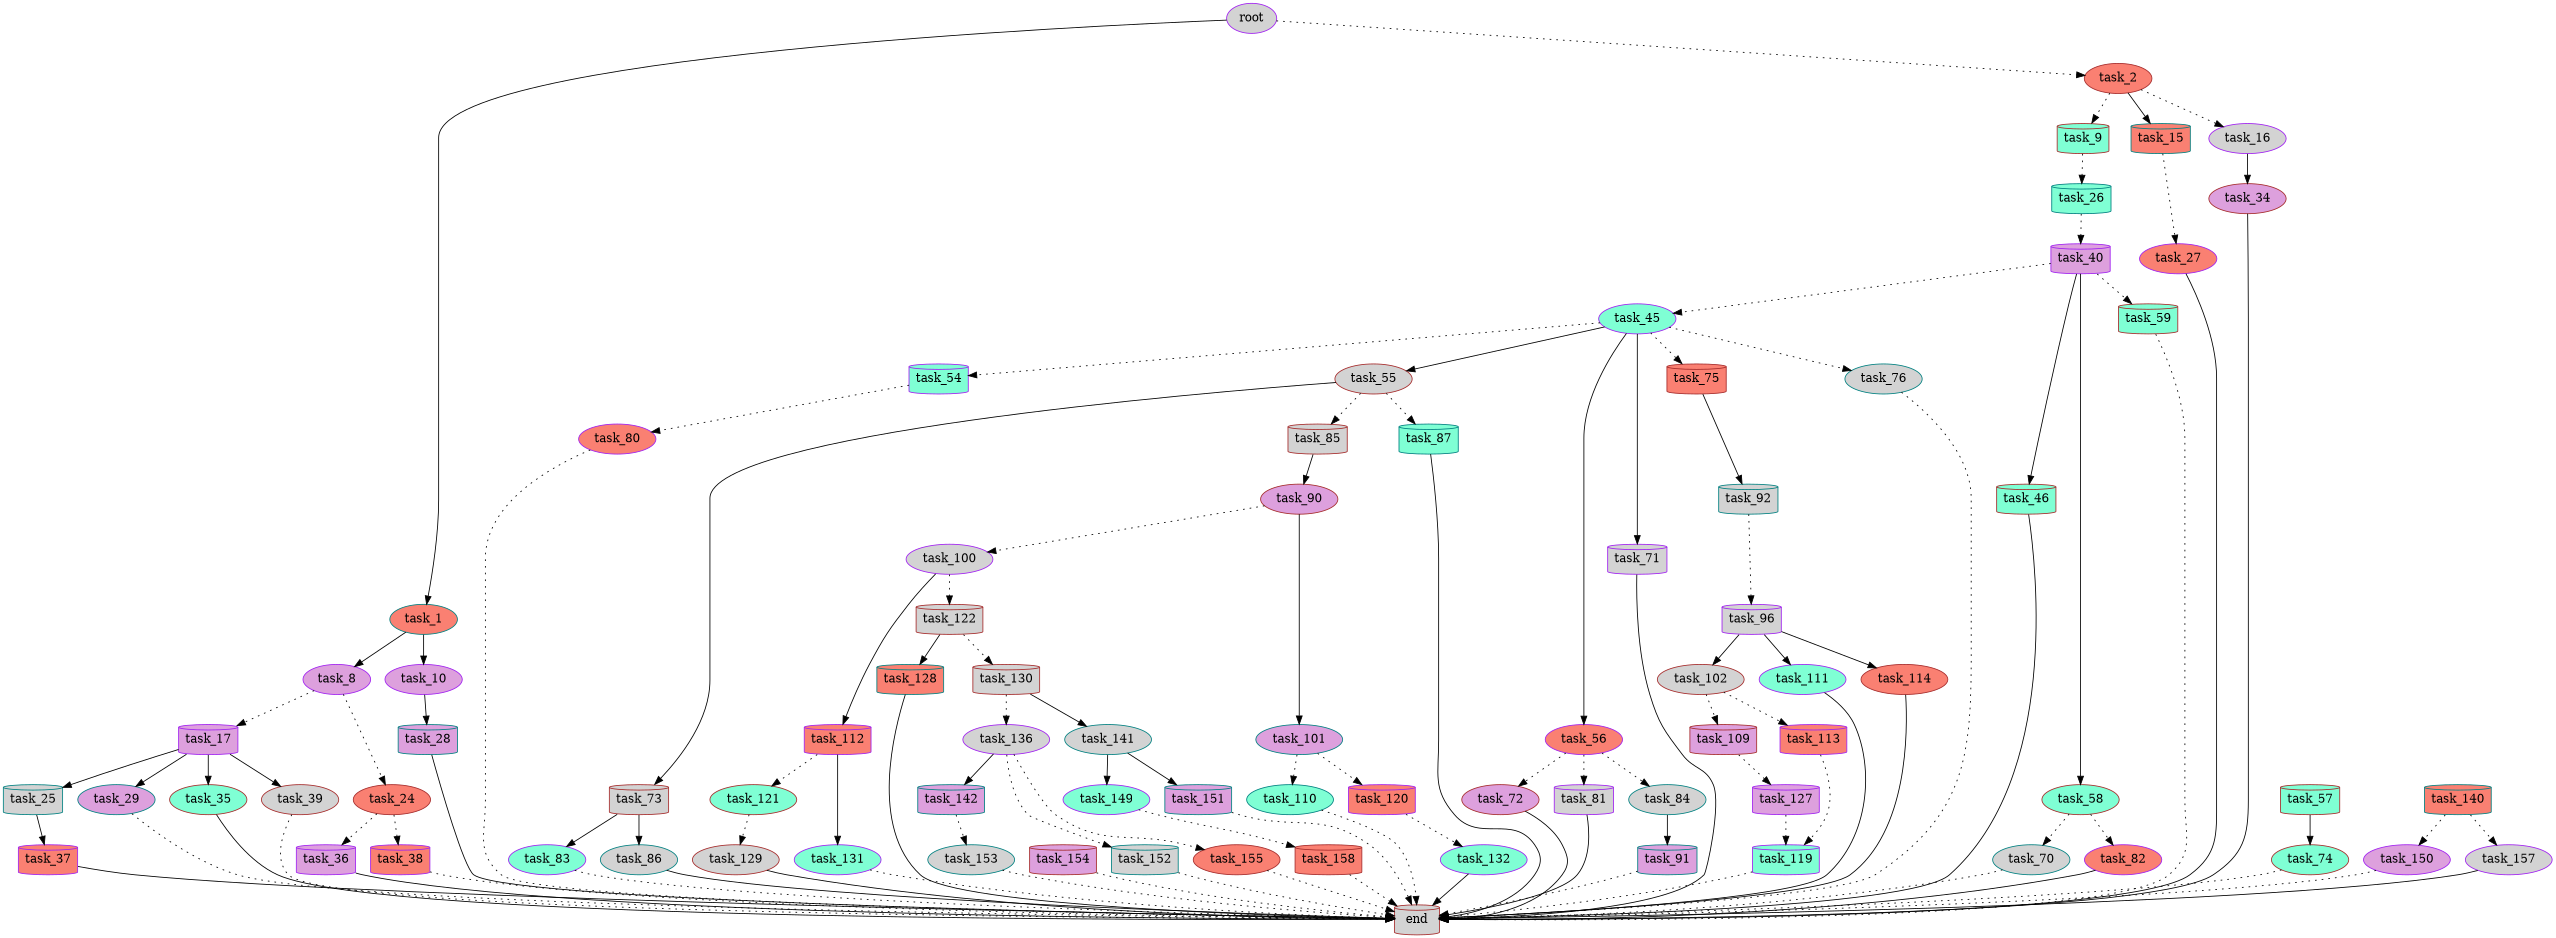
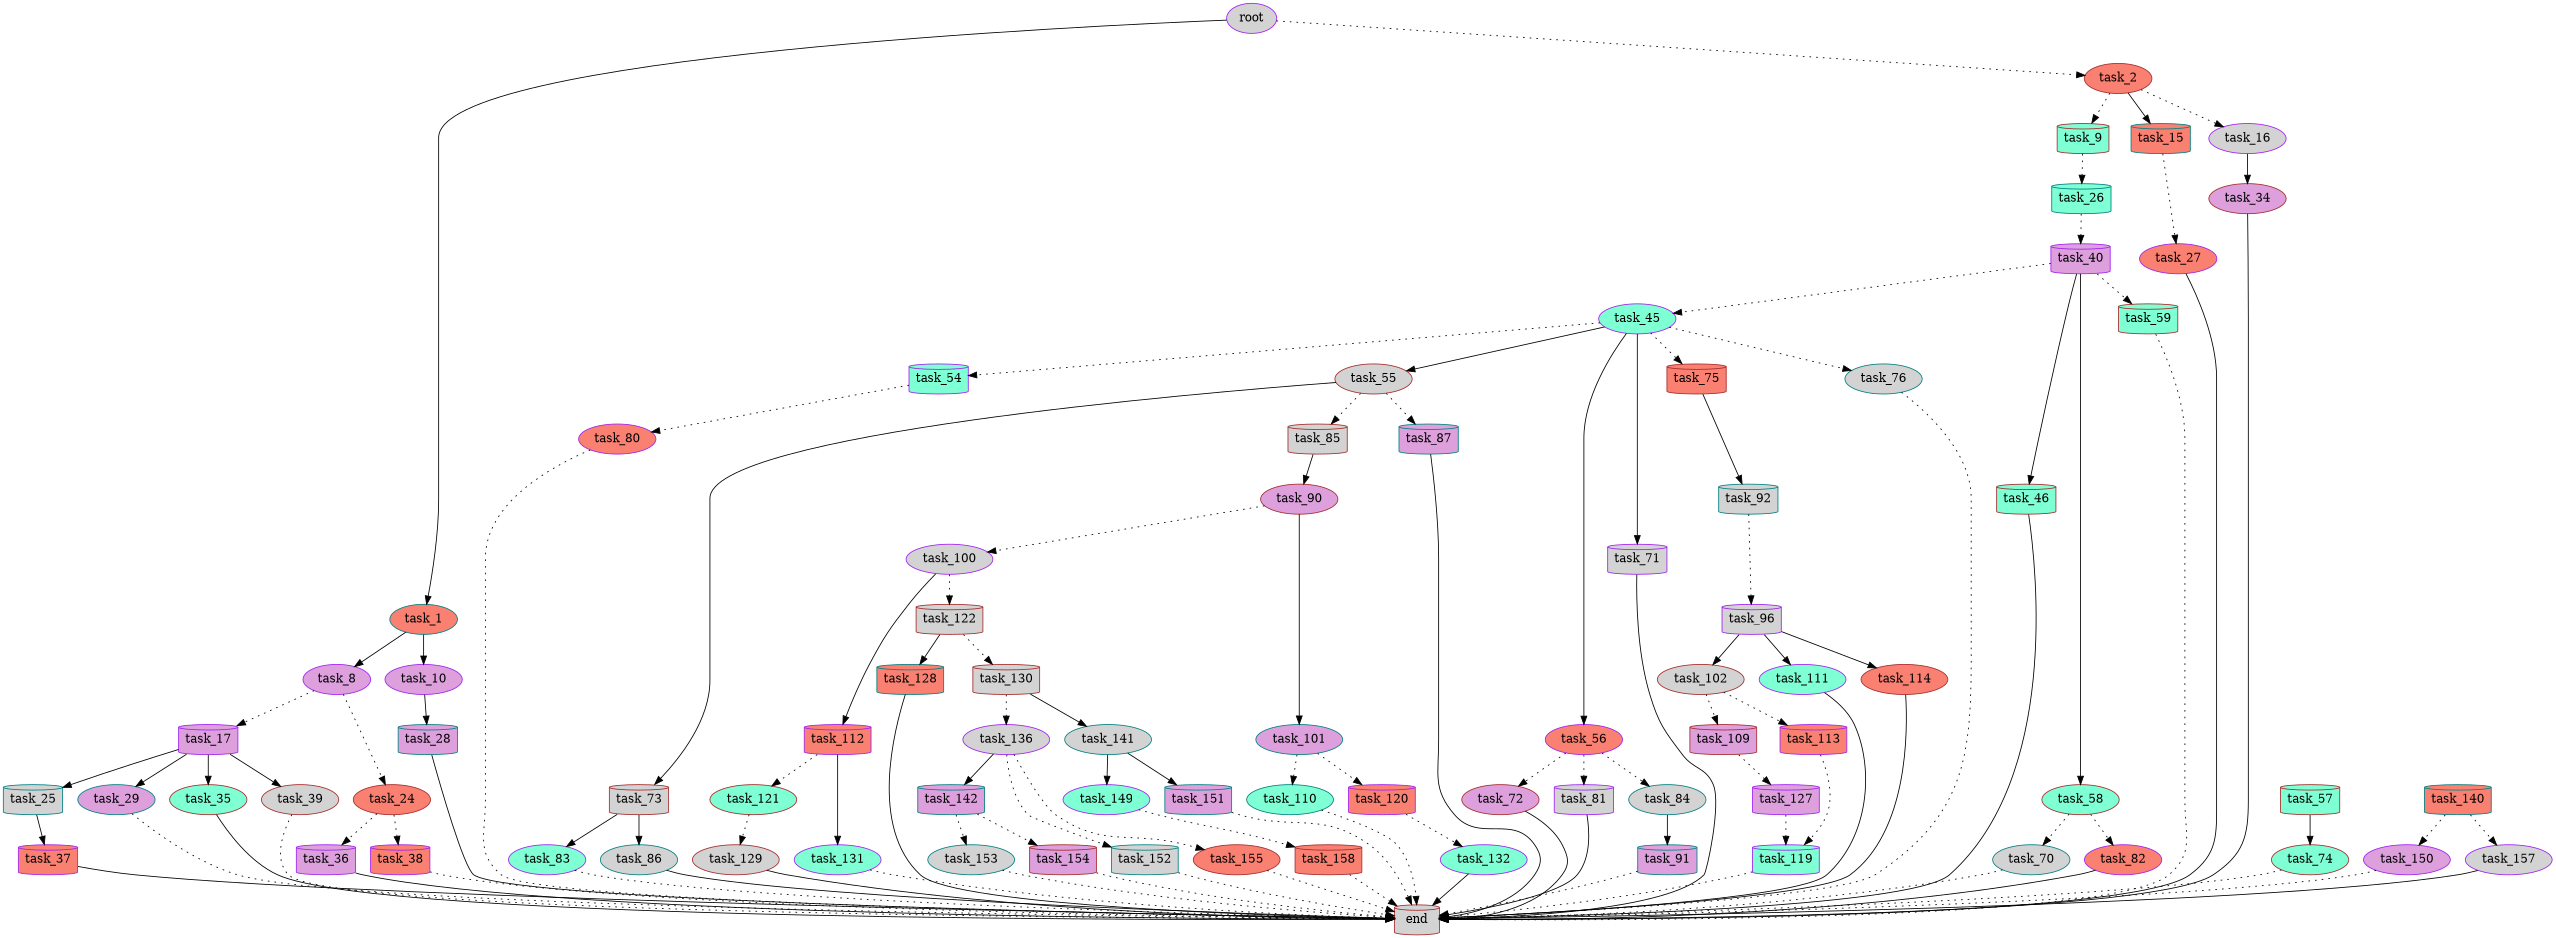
node "task_87": fillcolor aquamarine -> plum
edge "task_142" -> "task_154": added
